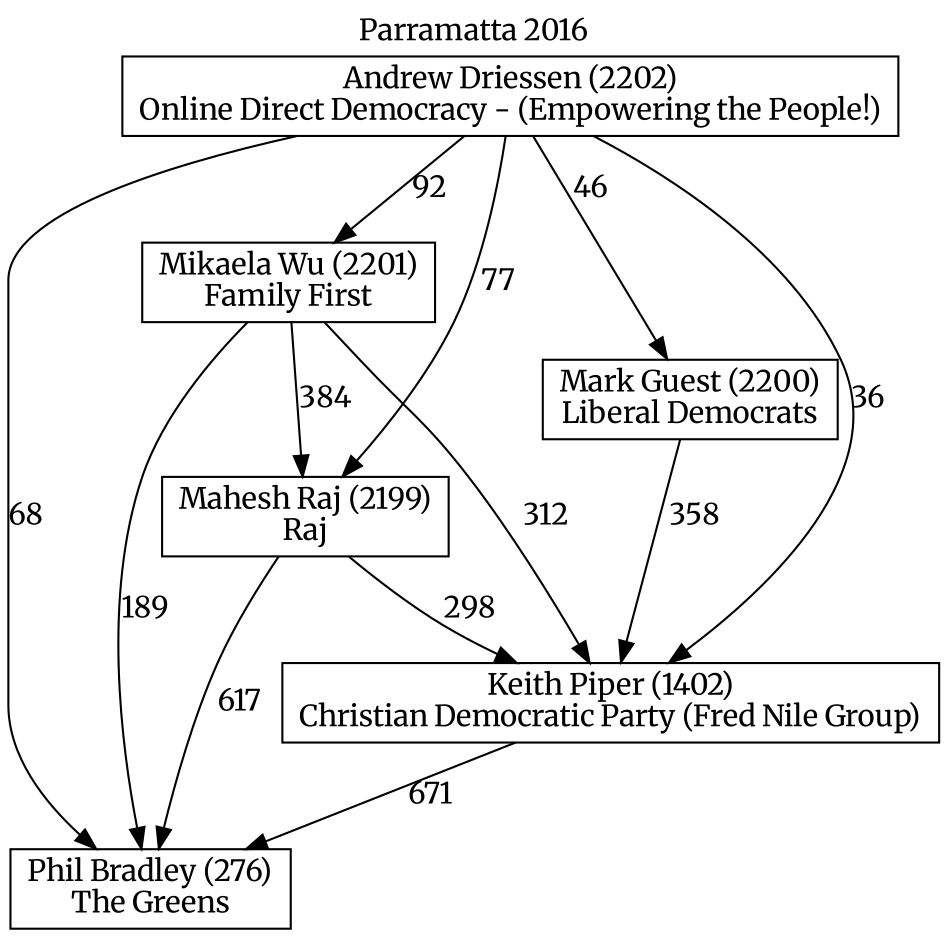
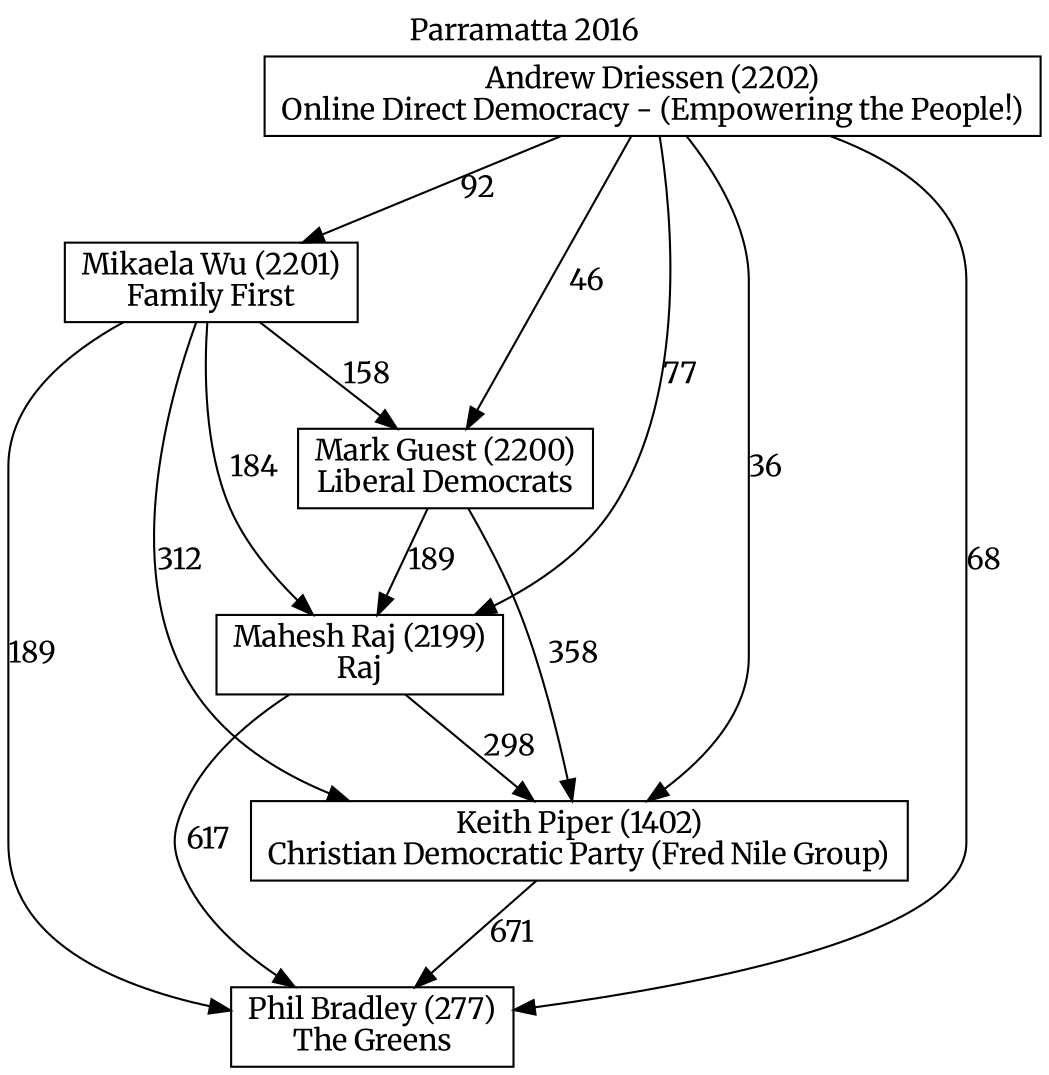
edge "Mikaela Wu (2201) Family First" -> "Mark Guest (2200) Liberal Democrats": added, label "158"
edge "Mikaela Wu (2201) Family First" -> "Mahesh Raj (2199) Raj": label "384" -> "184"
edge "Mark Guest (2200) Liberal Democrats" -> "Mahesh Raj (2199) Raj": added, label "189"
node "Phil Bradley (276) The Greens": label "Phil Bradley (276) The Greens" -> "Phil Bradley (277) The Greens"
